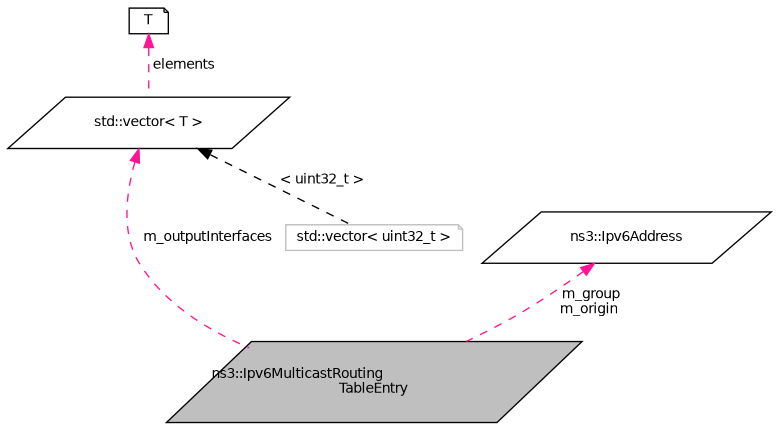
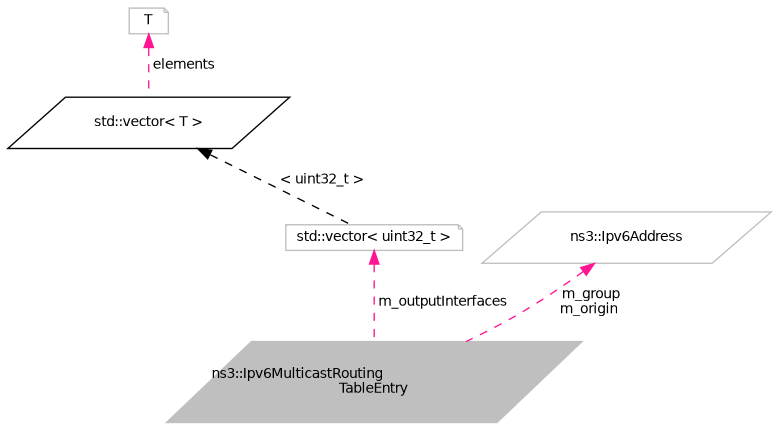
node "T": color black -> grey75
node "ns3::Ipv6Address": color black -> grey75
edge "ns3::Ipv6MulticastRouting TableEntry" -> "std::vector< T >": now "ns3::Ipv6MulticastRouting TableEntry" -> "std::vector< uint32_t >"
node "ns3::Ipv6MulticastRouting TableEntry": color black -> grey75
